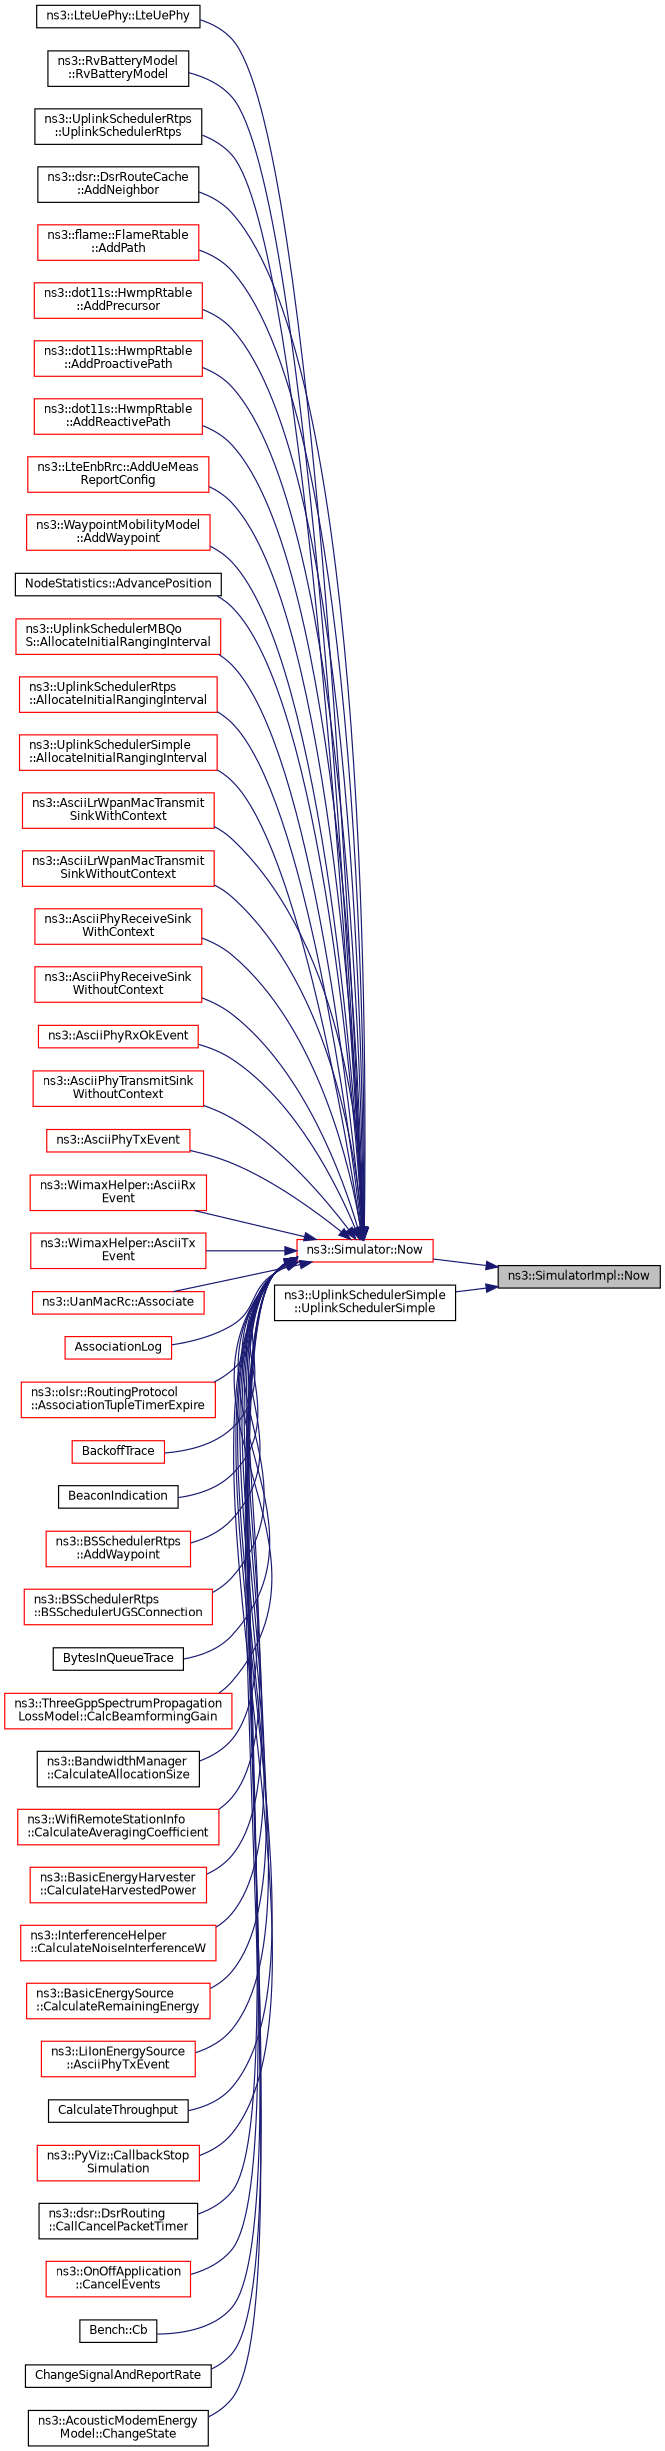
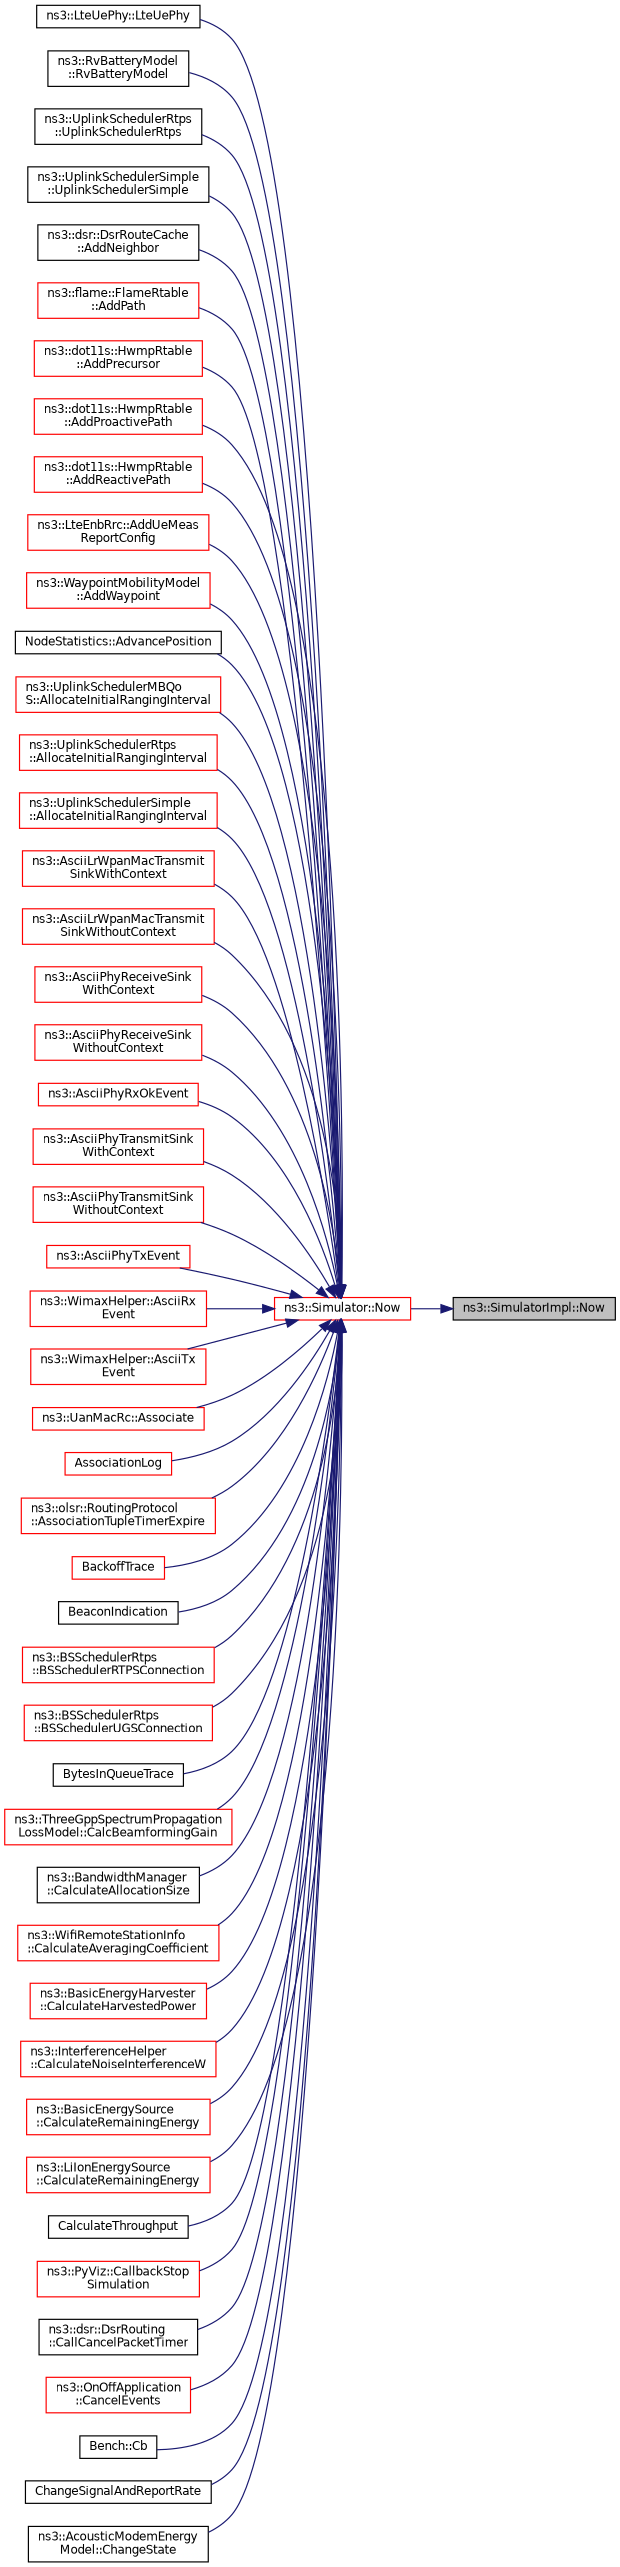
node "ns3::AsciiPhyTransmitSink WithContext": added
edge "ns3::UplinkSchedulerSimple ::UplinkSchedulerSimple" -> "ns3::SimulatorImpl::Now": now "ns3::UplinkSchedulerSimple ::UplinkSchedulerSimple" -> "ns3::Simulator::Now"
node "ns3::BSSchedulerRtps ::AddWaypoint": label "ns3::BSSchedulerRtps ::AddWaypoint" -> "ns3::BSSchedulerRtps ::BSSchedulerRTPSConnection"
node "ns3::LiIonEnergySource ::AsciiPhyTxEvent": label "ns3::LiIonEnergySource ::AsciiPhyTxEvent" -> "ns3::LiIonEnergySource ::CalculateRemainingEnergy"
